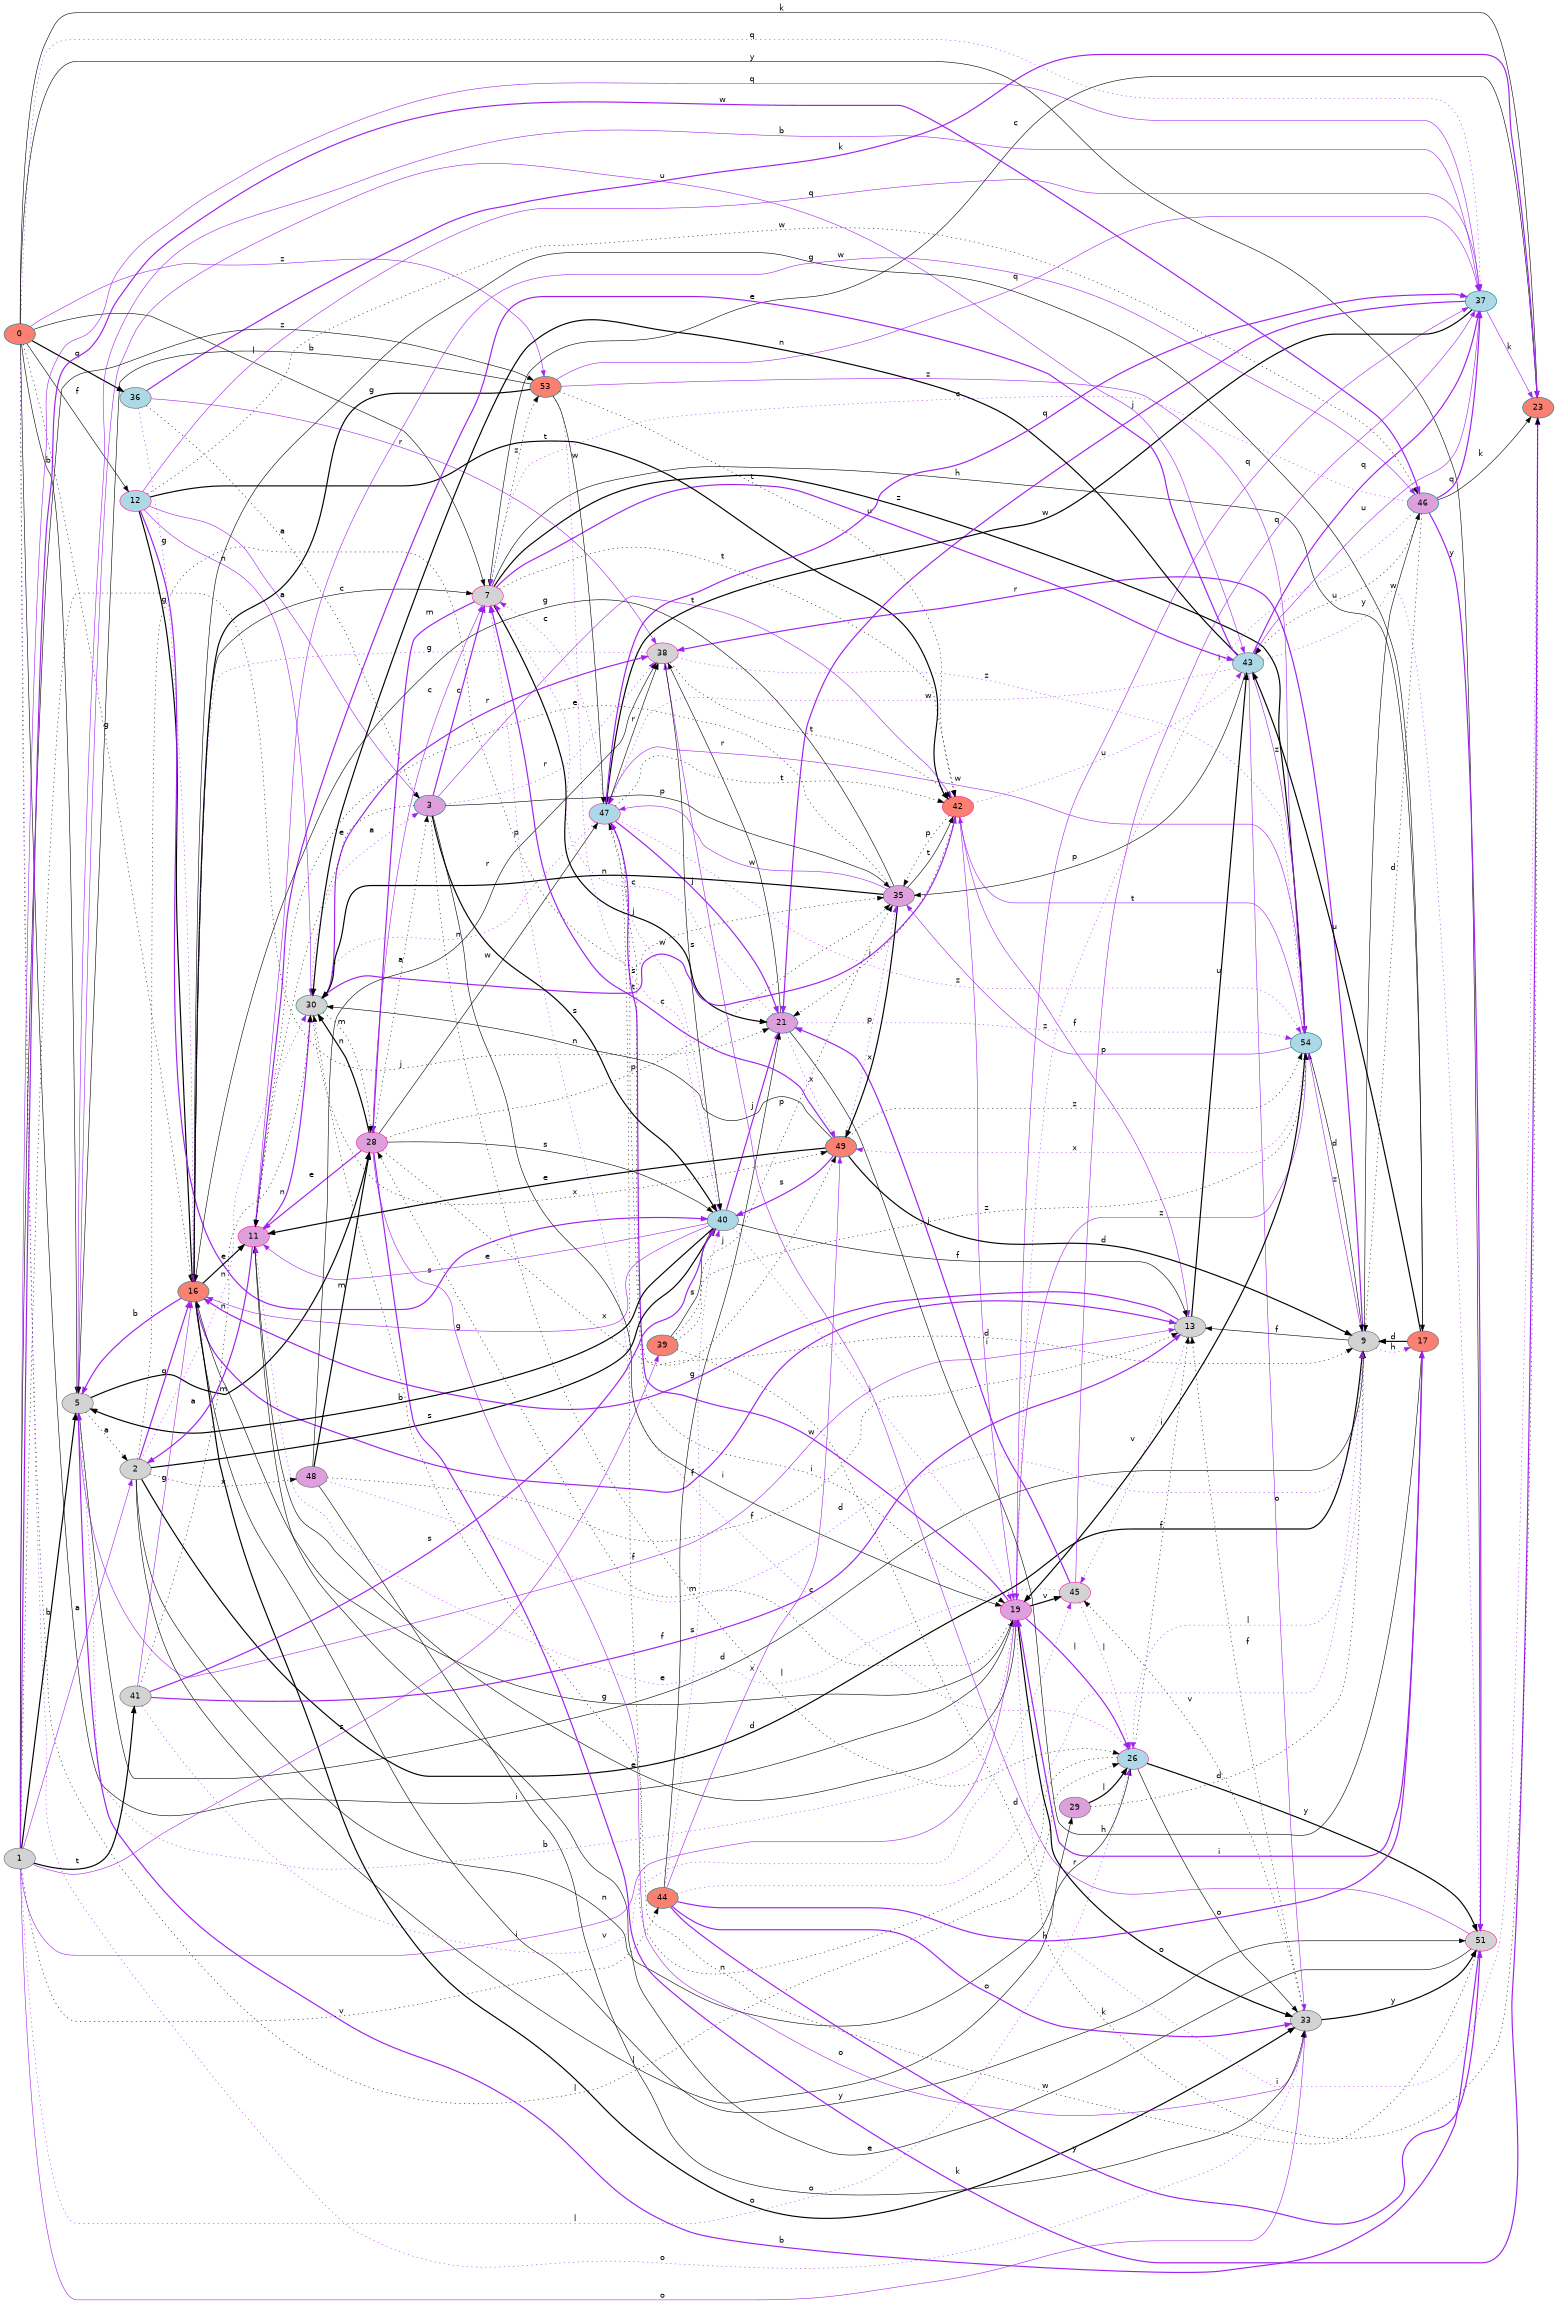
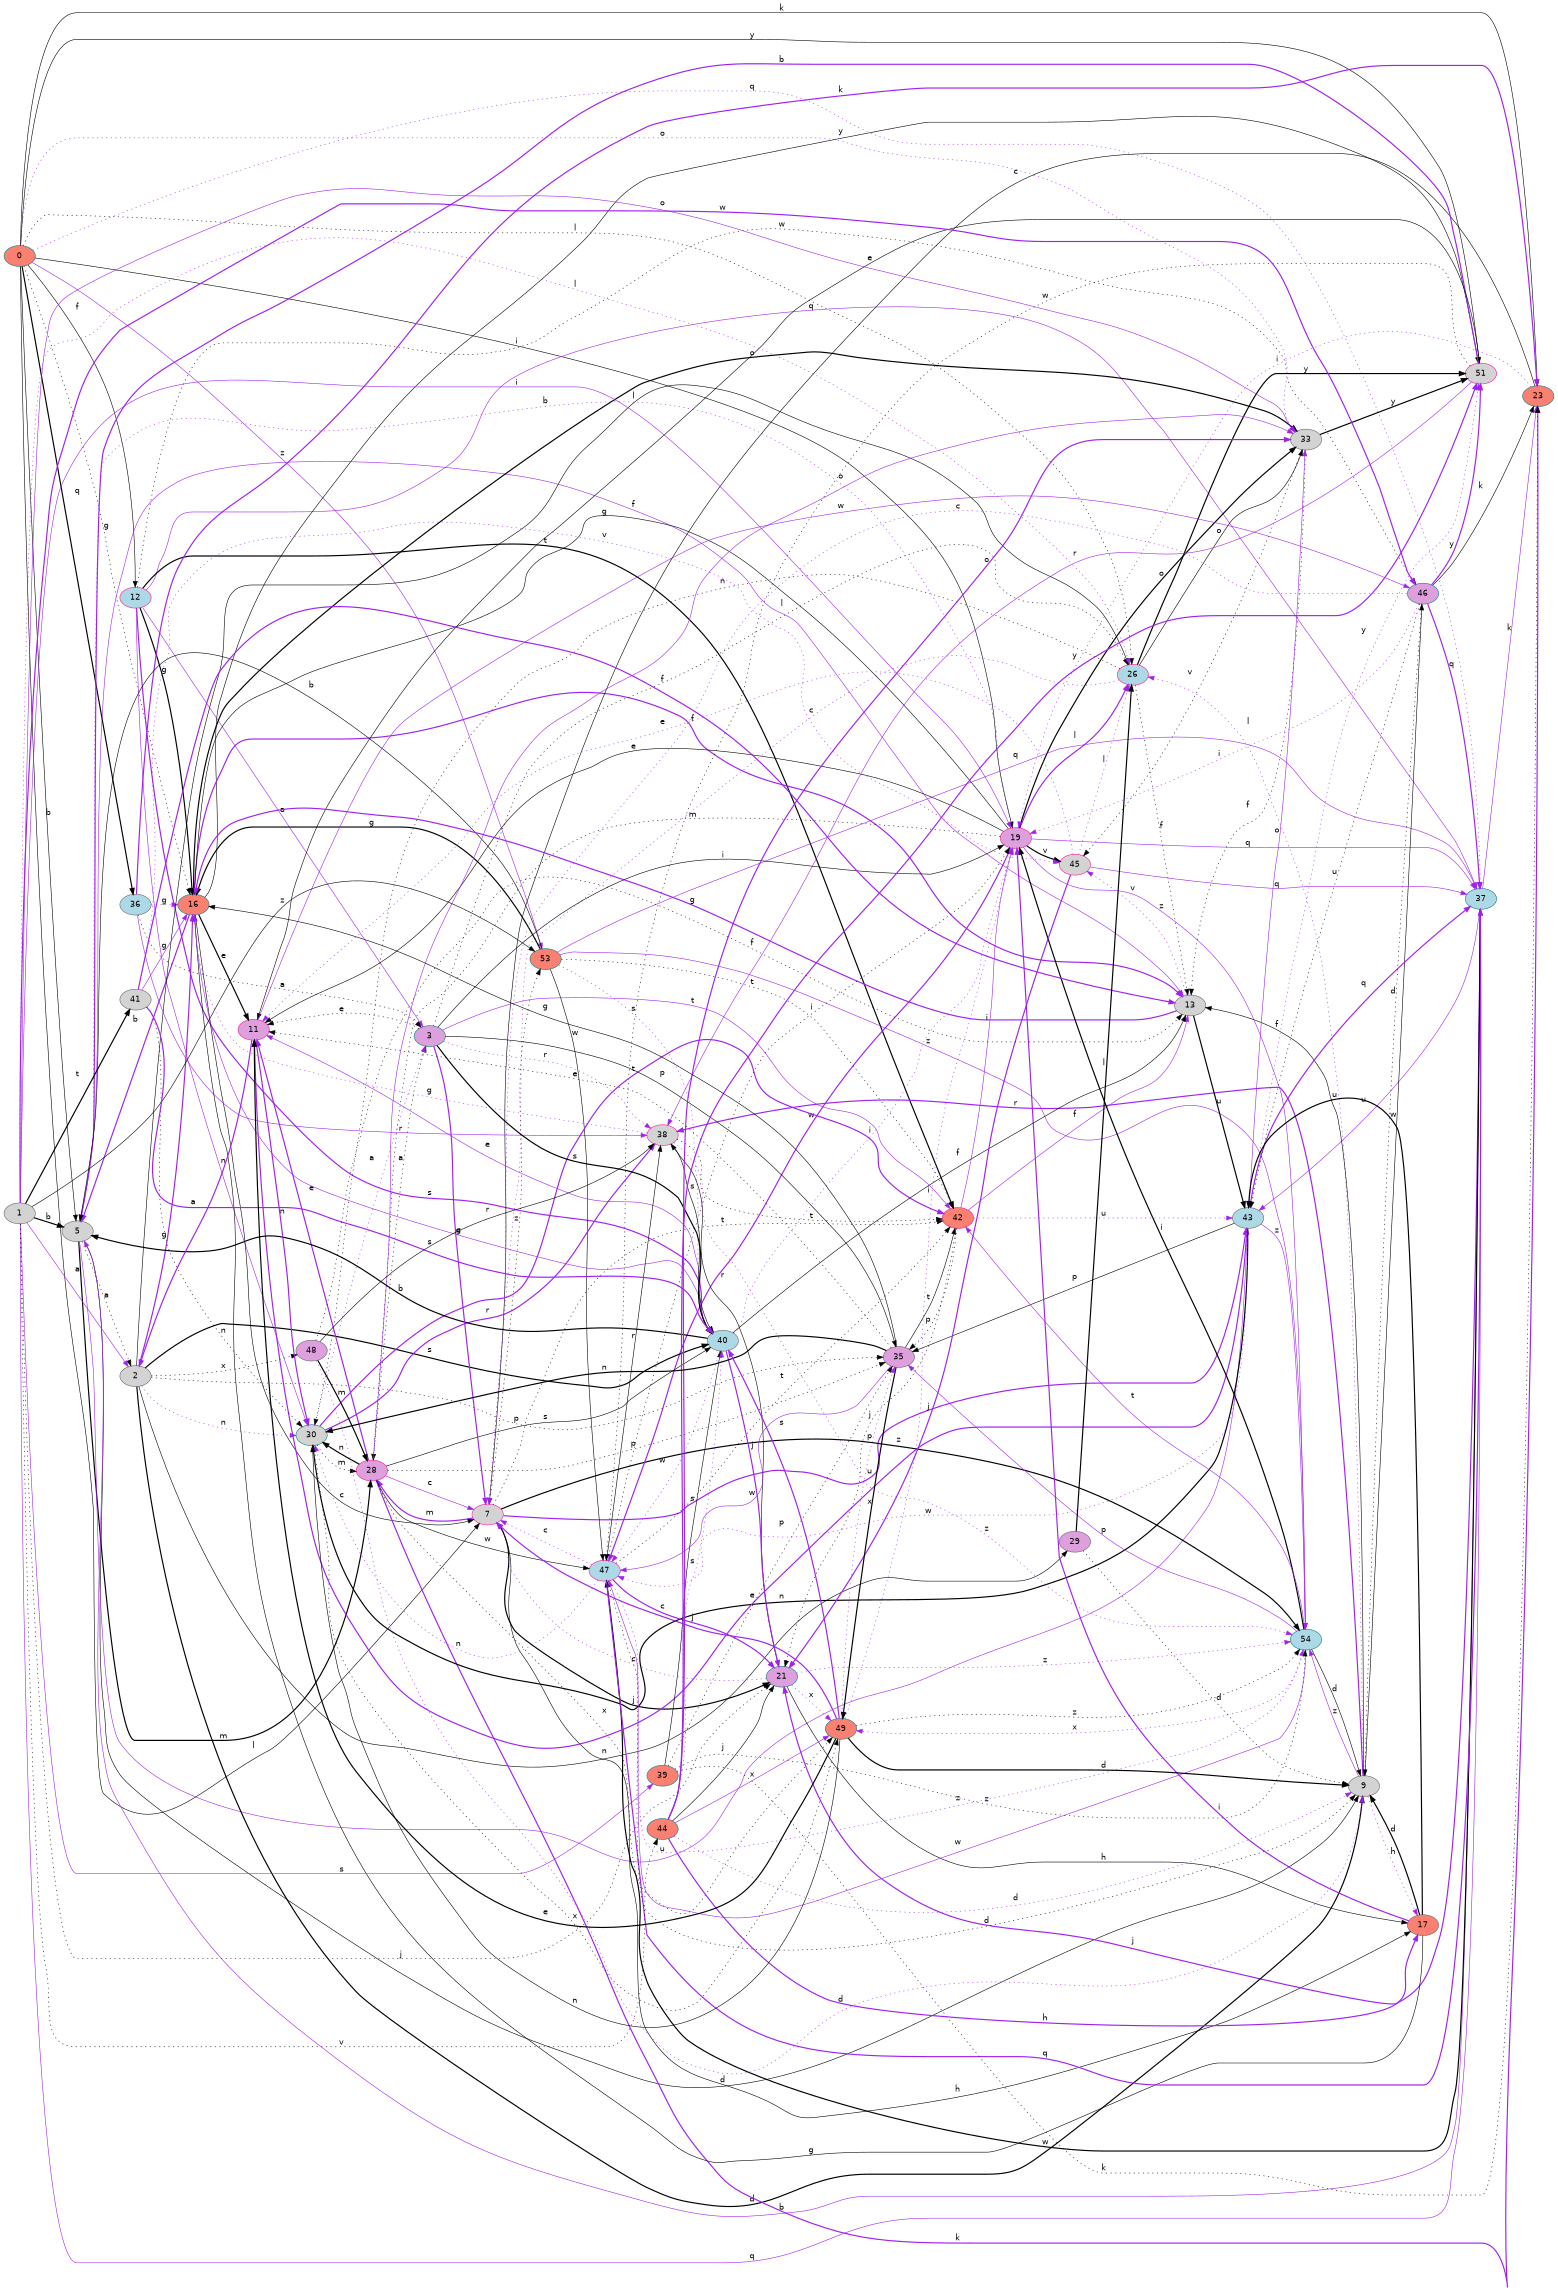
edge "49" -> "19": added, label "i"
edge "48" -> "33": removed, label "o"
